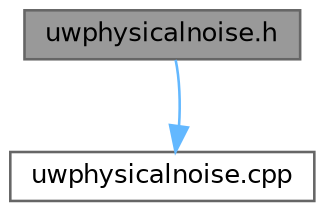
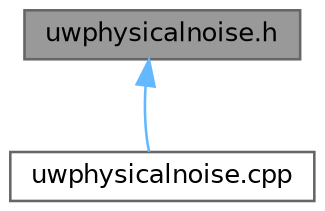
edge "uwphysicalnoise.h" -> "uwphysicalnoise.cpp": reversed
